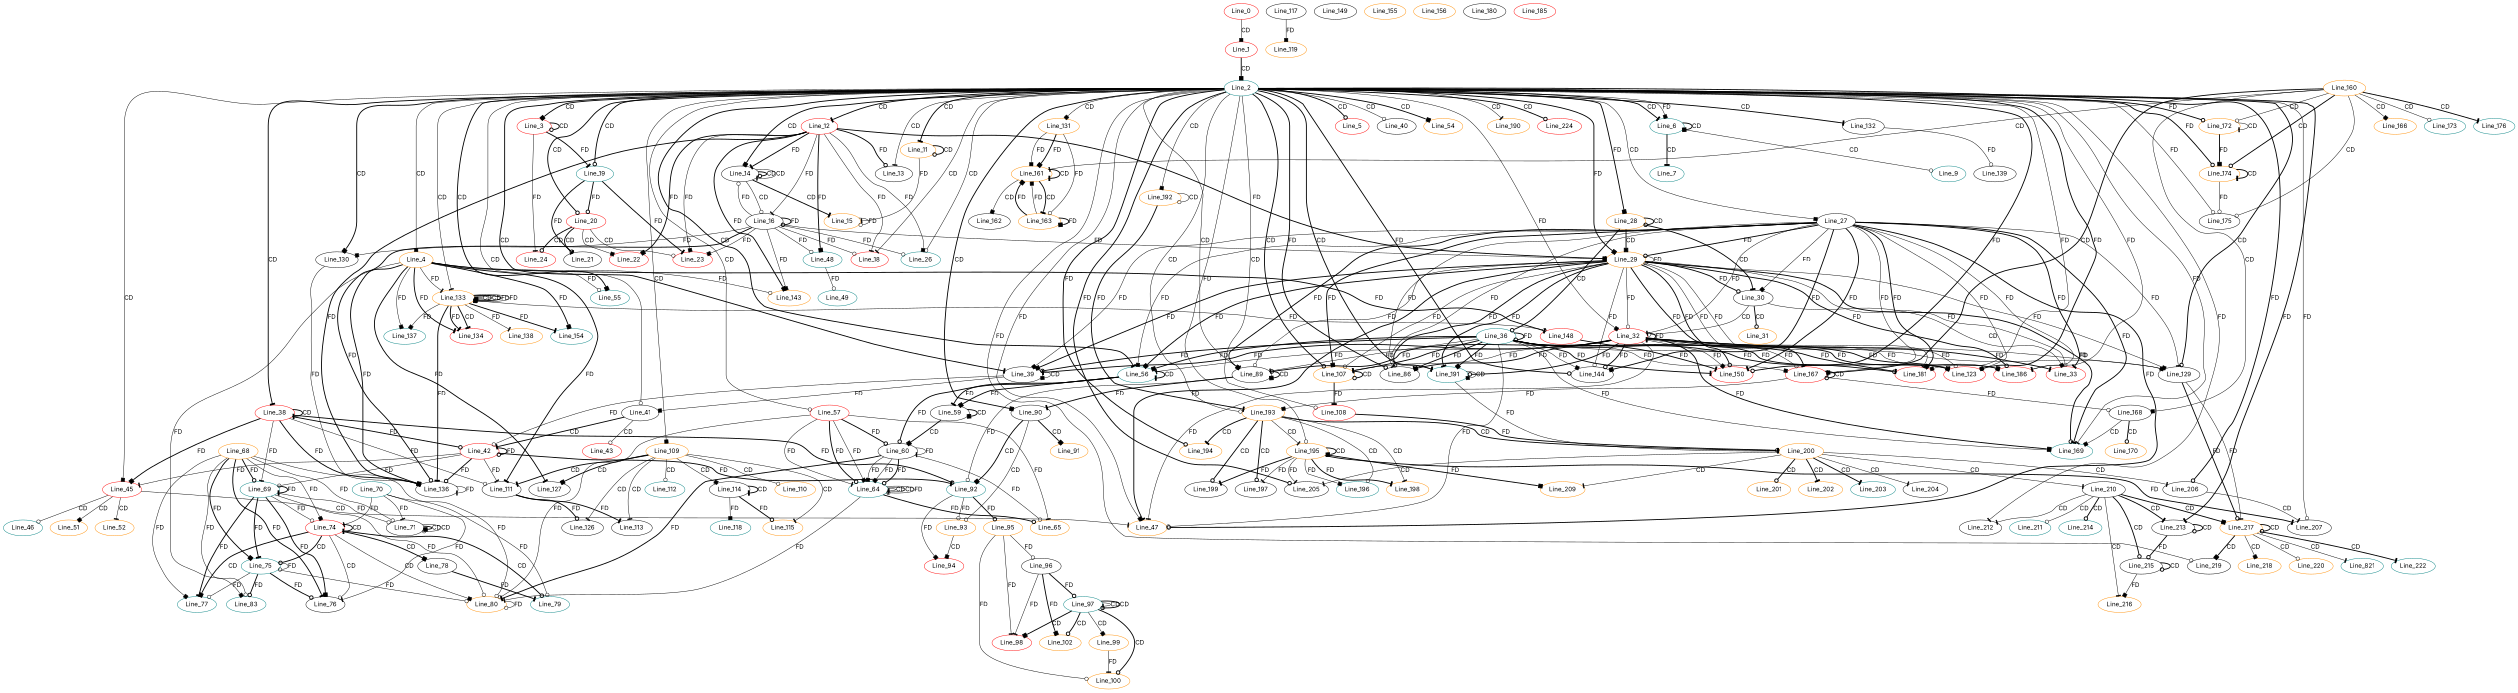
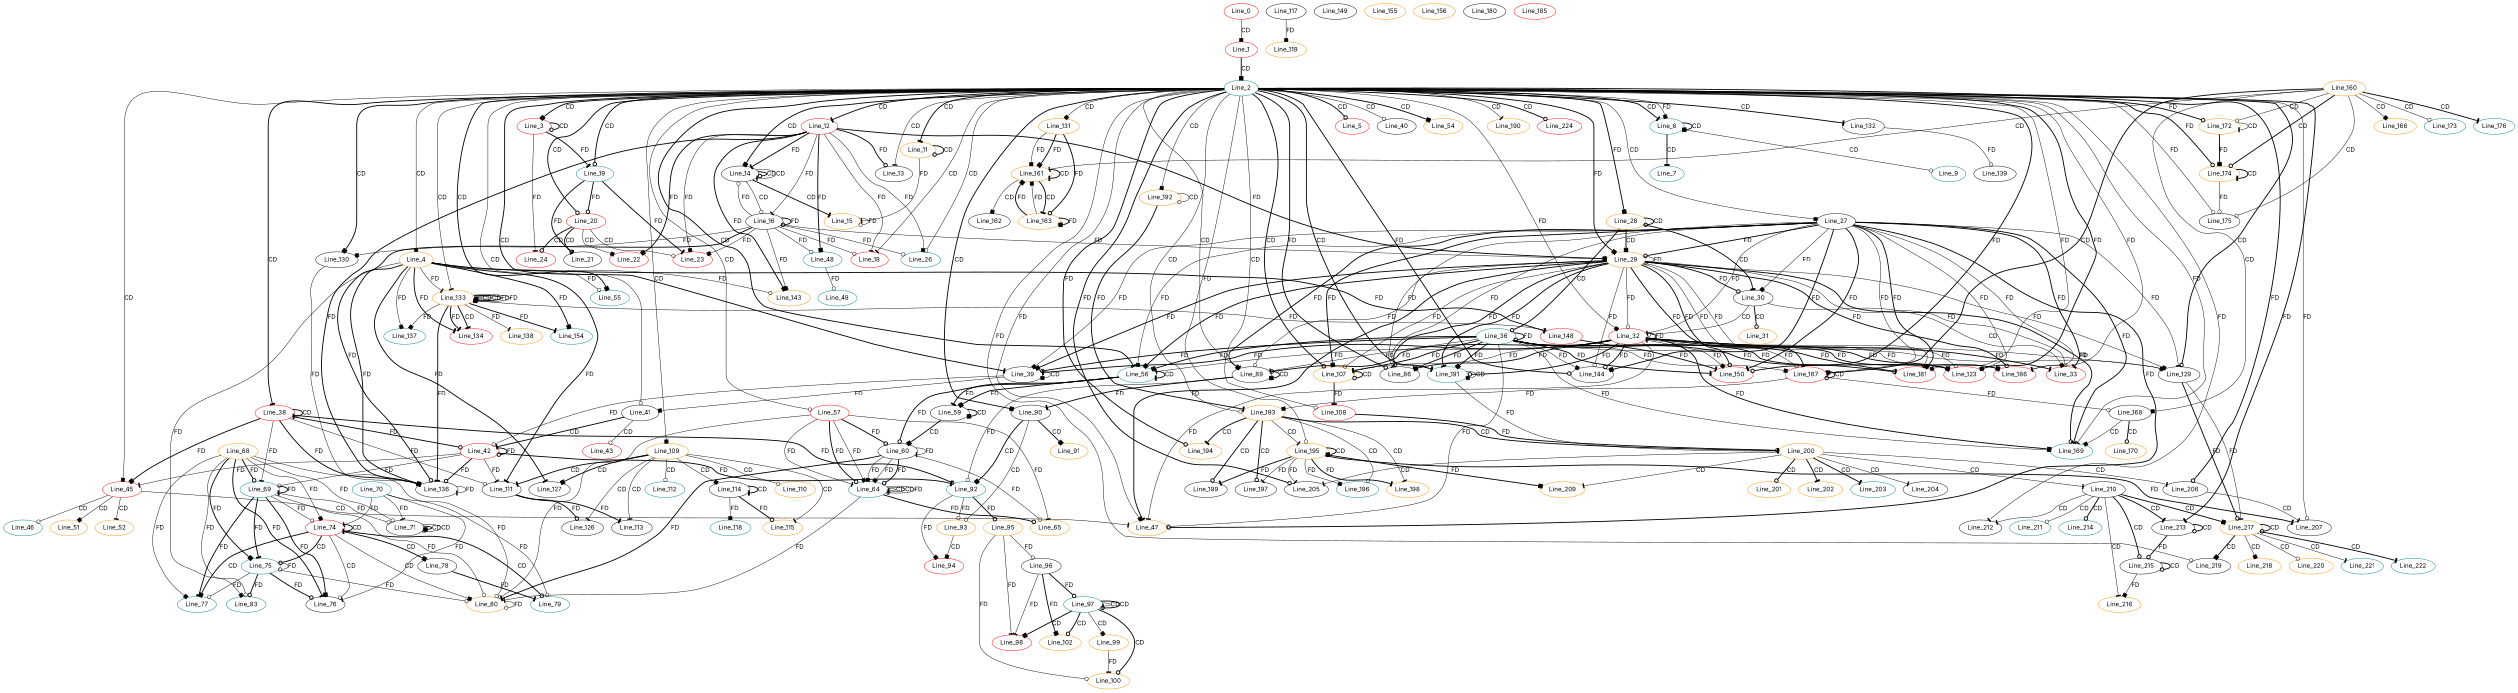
edge "Line_131" -> "Line_163": style solid -> bold
node "Line_821": label "Line_821" -> "Line_221"
